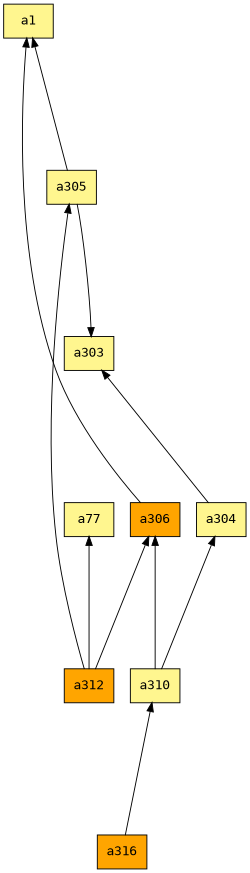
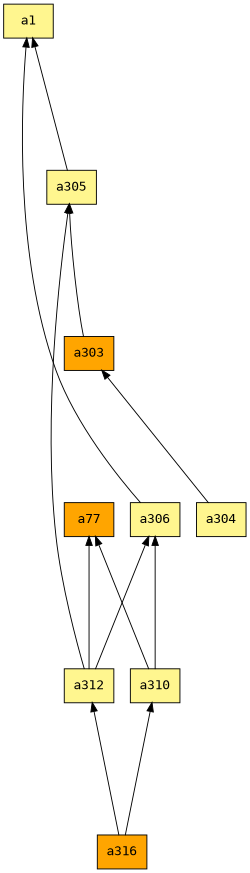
edge "a305" -> "a303": reversed
node "a303": fillcolor khaki1 -> orange
node "a77": fillcolor khaki1 -> orange
node "a306": fillcolor orange -> khaki1
edge "a310" -> "a304": now "a310" -> "a77"
node "a312": fillcolor orange -> khaki1
edge "a316" -> "a312": added
